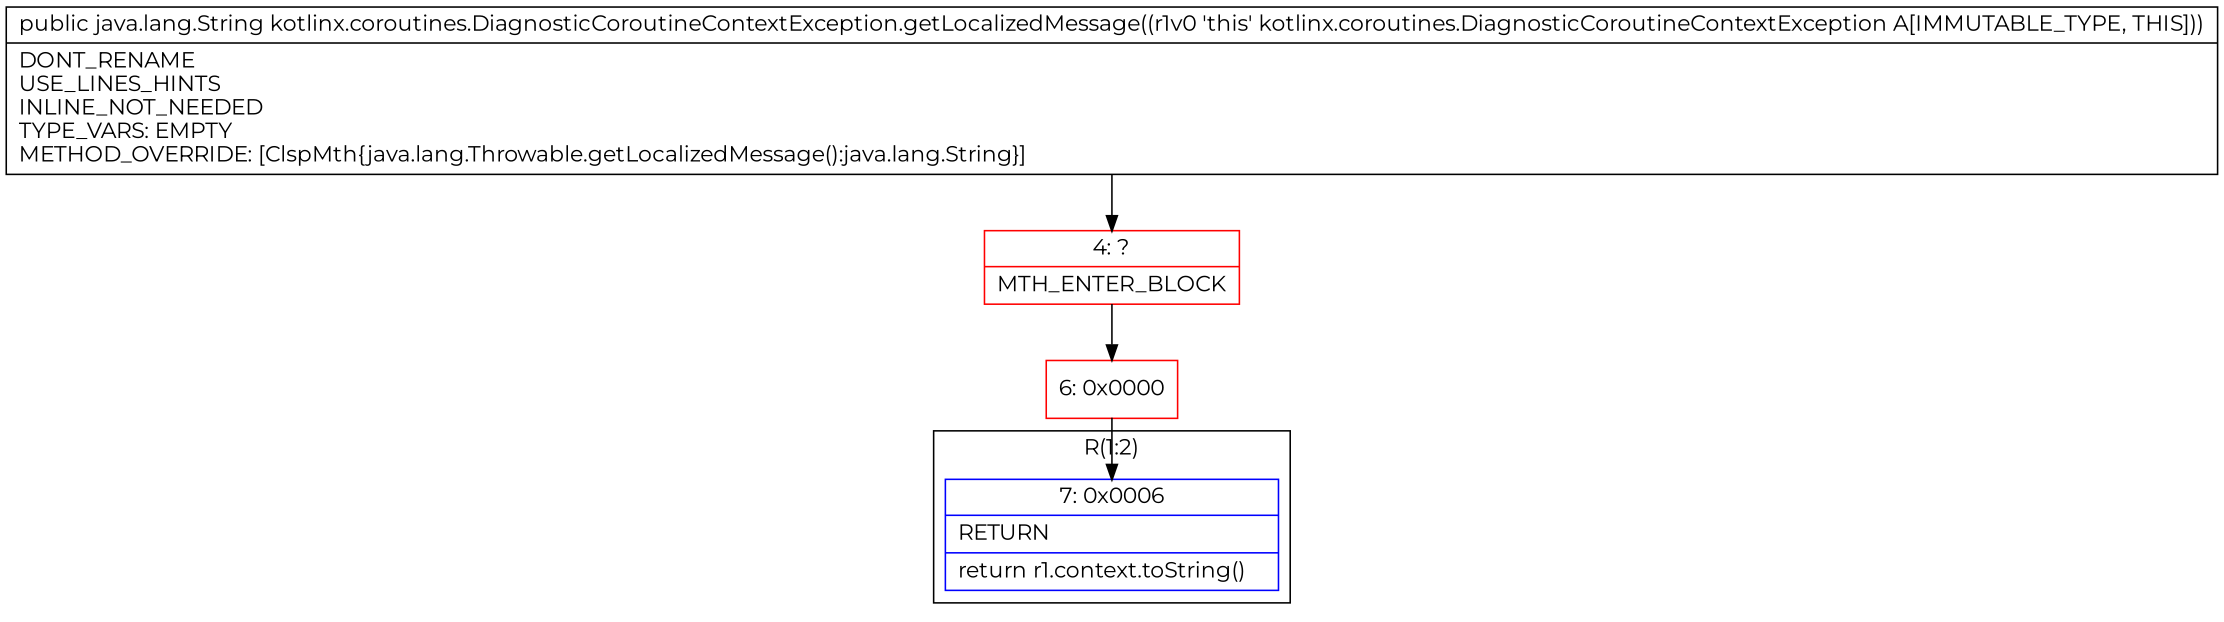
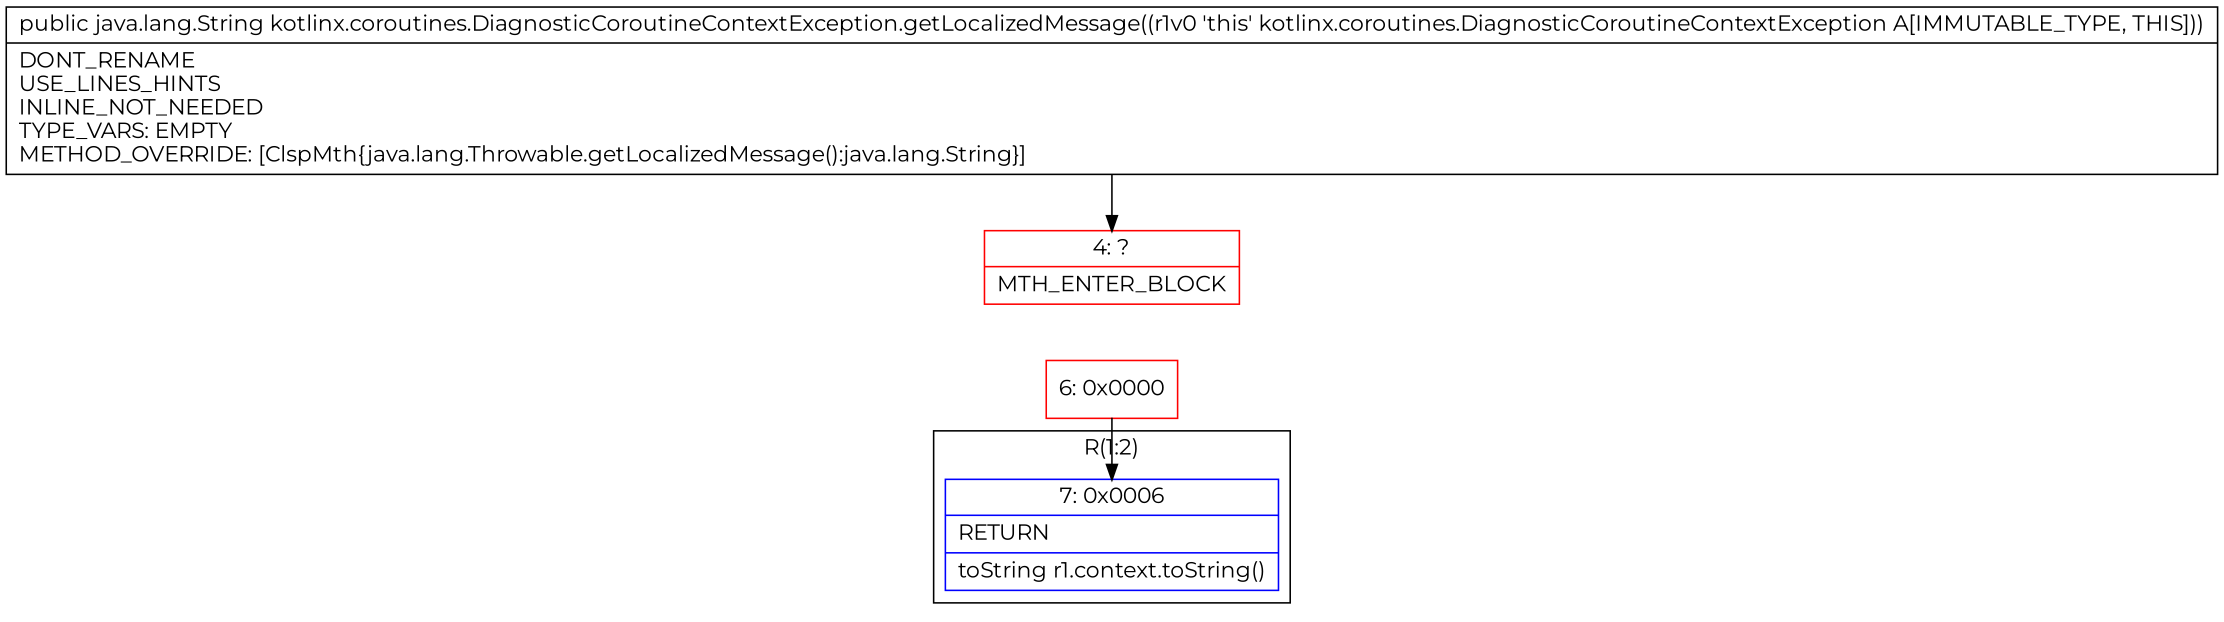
edge "4: ?" -> "6: 0x0000": removed
node "7: 0x0006": text "return r1.context.toString()" -> "toString r1.context.toString()"
